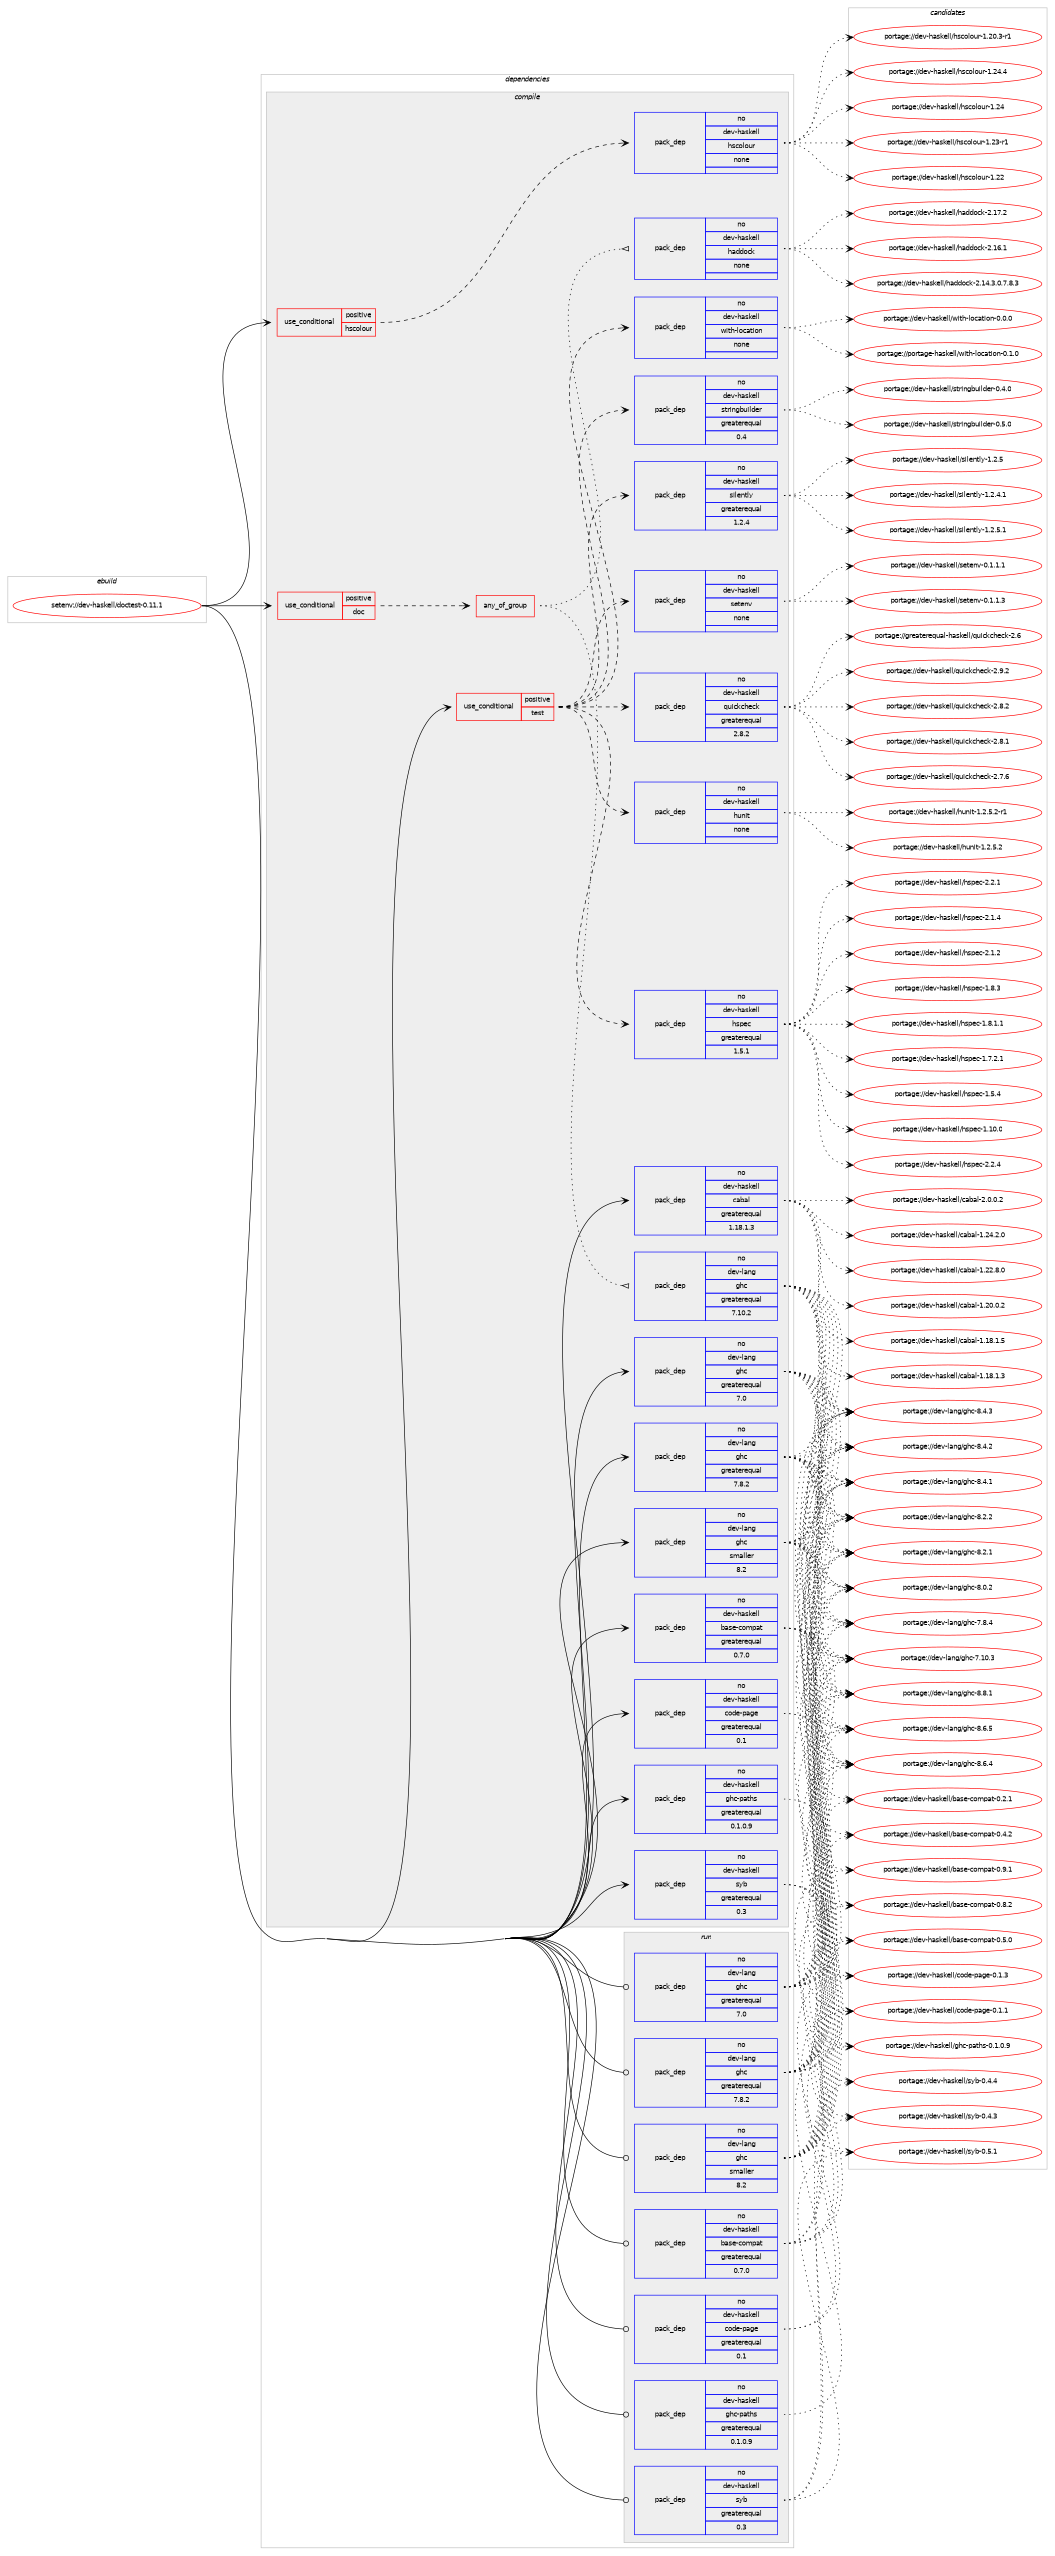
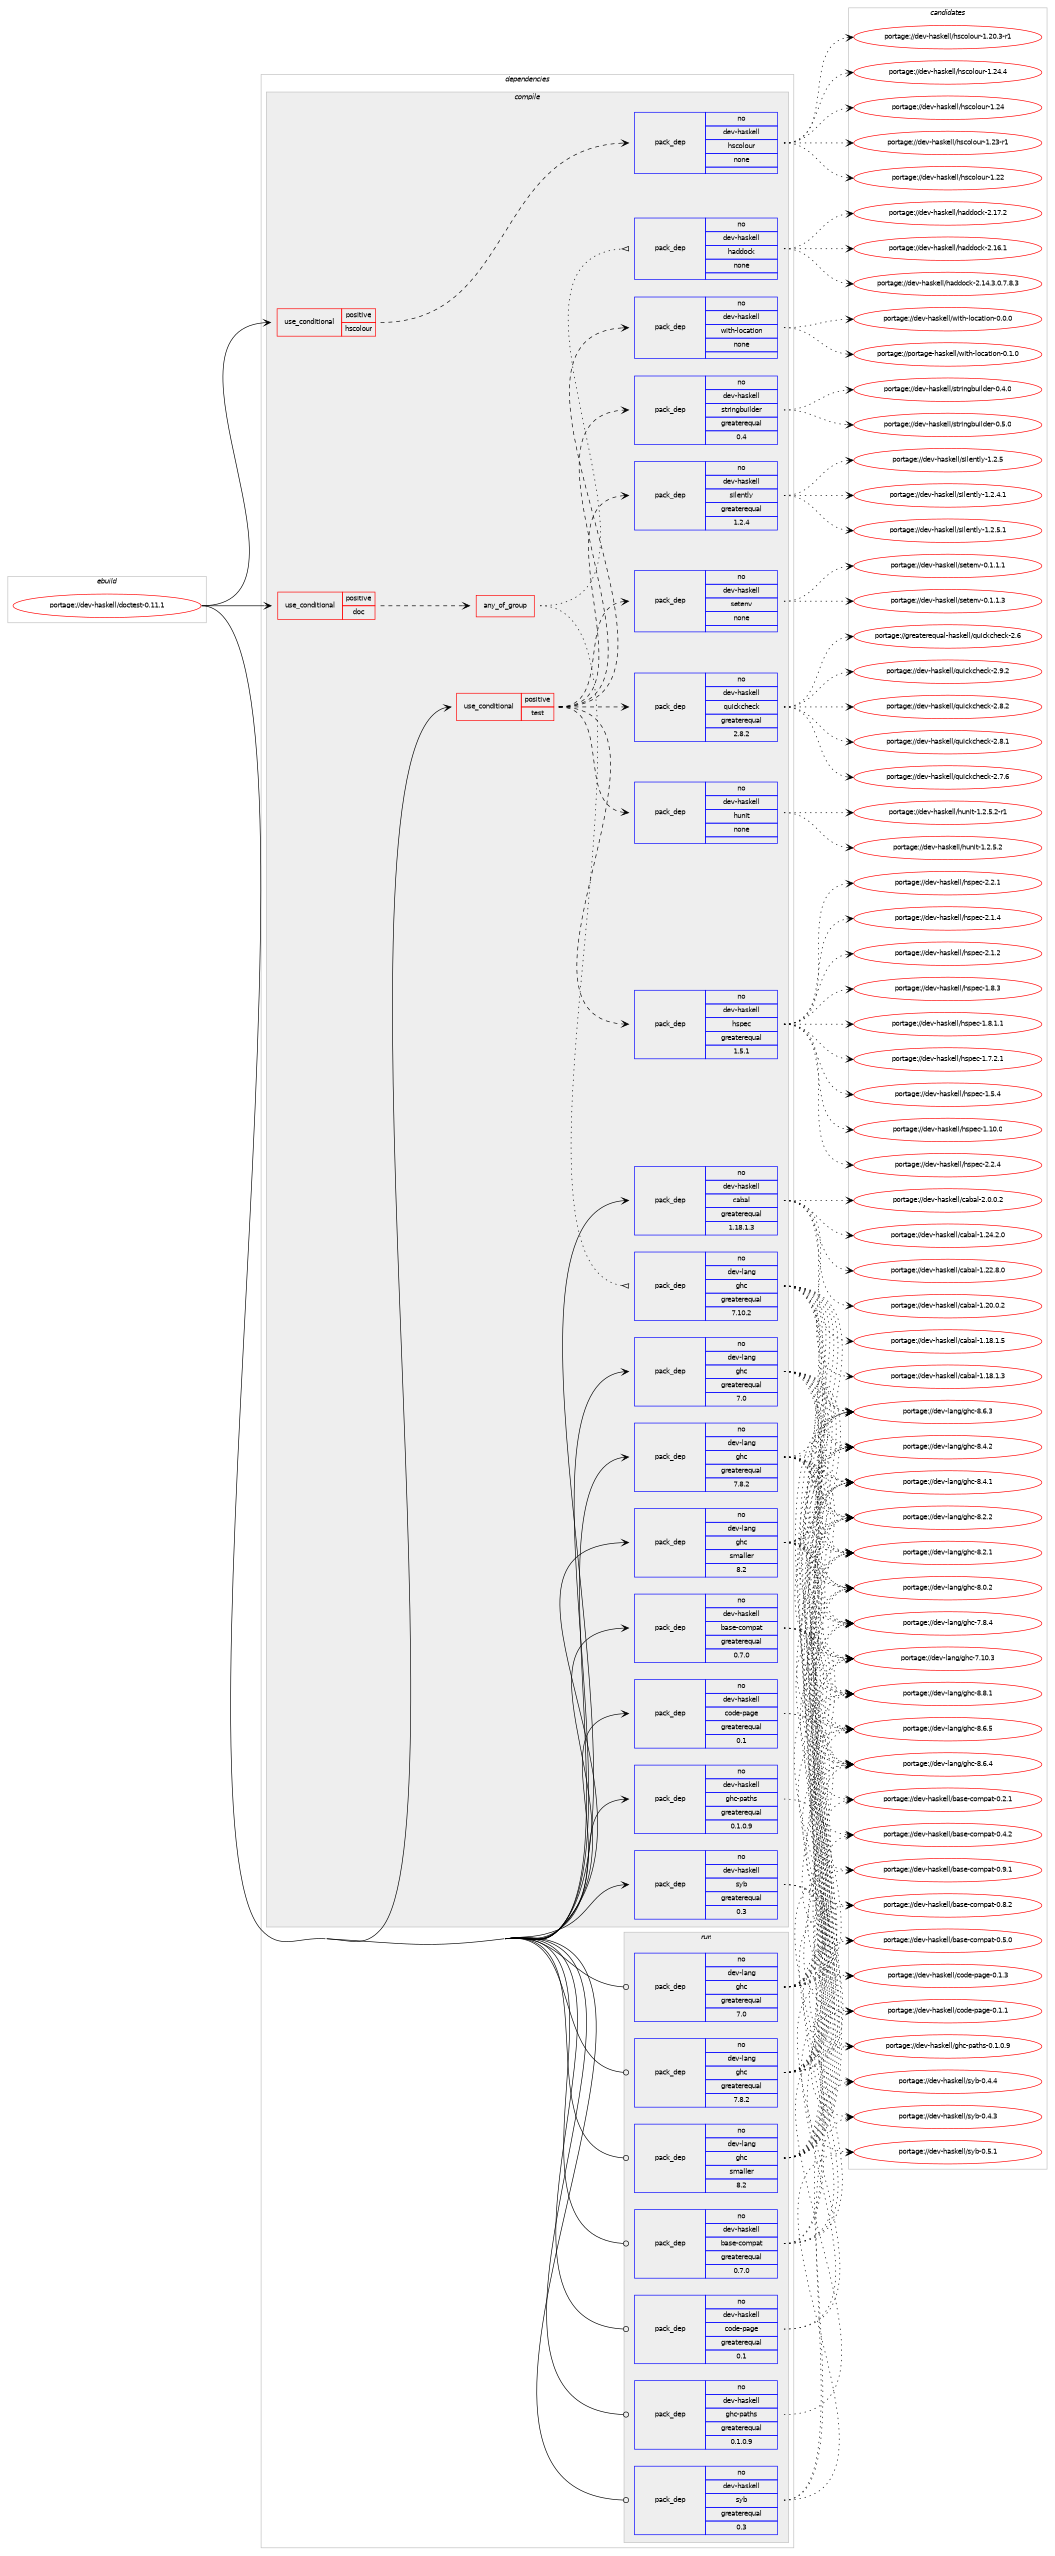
node "setenv://dev-haskell/doctest-0.11.1": label "setenv://dev-haskell/doctest-0.11.1" -> "portage://dev-haskell/doctest-0.11.1"
node "portage://dev-lang/ghc-8.4.3": label "portage://dev-lang/ghc-8.4.3" -> "portage://dev-lang/ghc-8.6.3"
